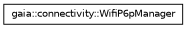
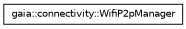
node "gaia::connectivity::WifiP6pManager": label "gaia::connectivity::WifiP6pManager" -> "gaia::connectivity::WifiP2pManager"
